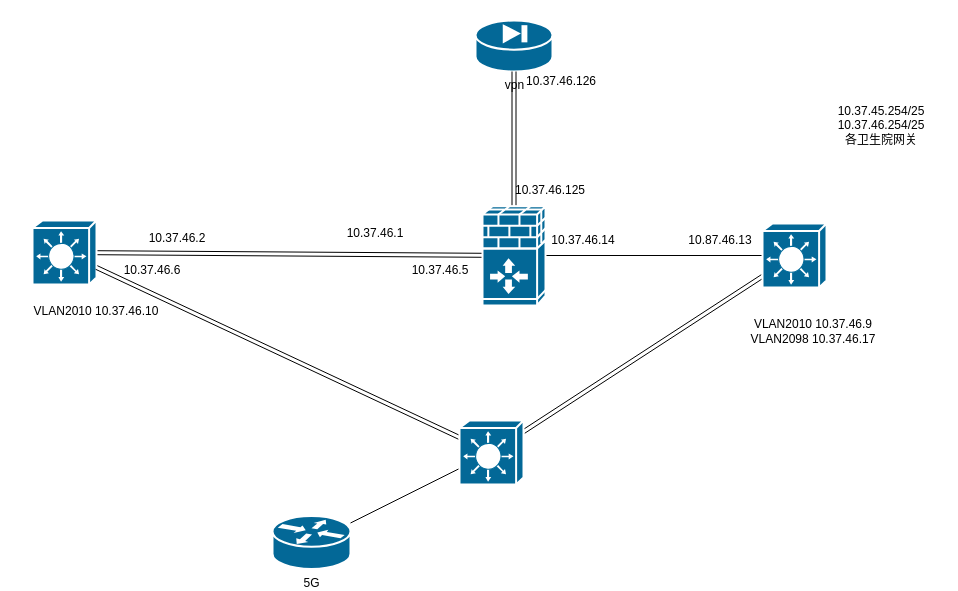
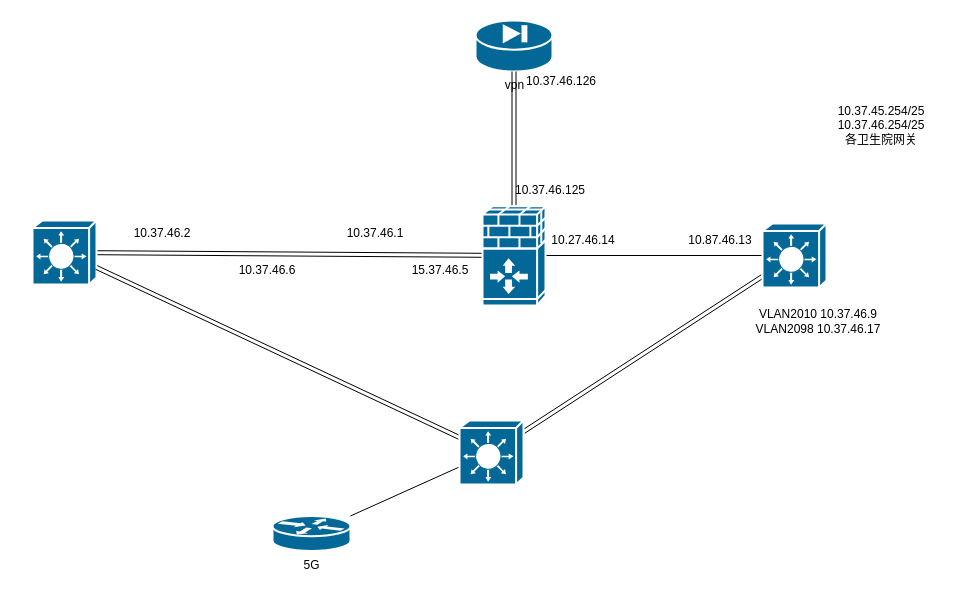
node "10.37.46.2": moved (178, 239) -> (163, 234)
node "10.37.46.14": label "10.37.46.14" -> "10.27.46.14"
node "10.37.46.6": moved (153, 271) -> (268, 271)
node "10.37.46.5": label "10.37.46.5" -> "15.37.46.5"
node "VLAN2010 10.37.46.10": removed
node "VLAN2010 10.37.46.9 VLAN2098 10.37.46.17": moved (814, 332) -> (819, 322)
node "5G": size 78x53 -> 78x35
